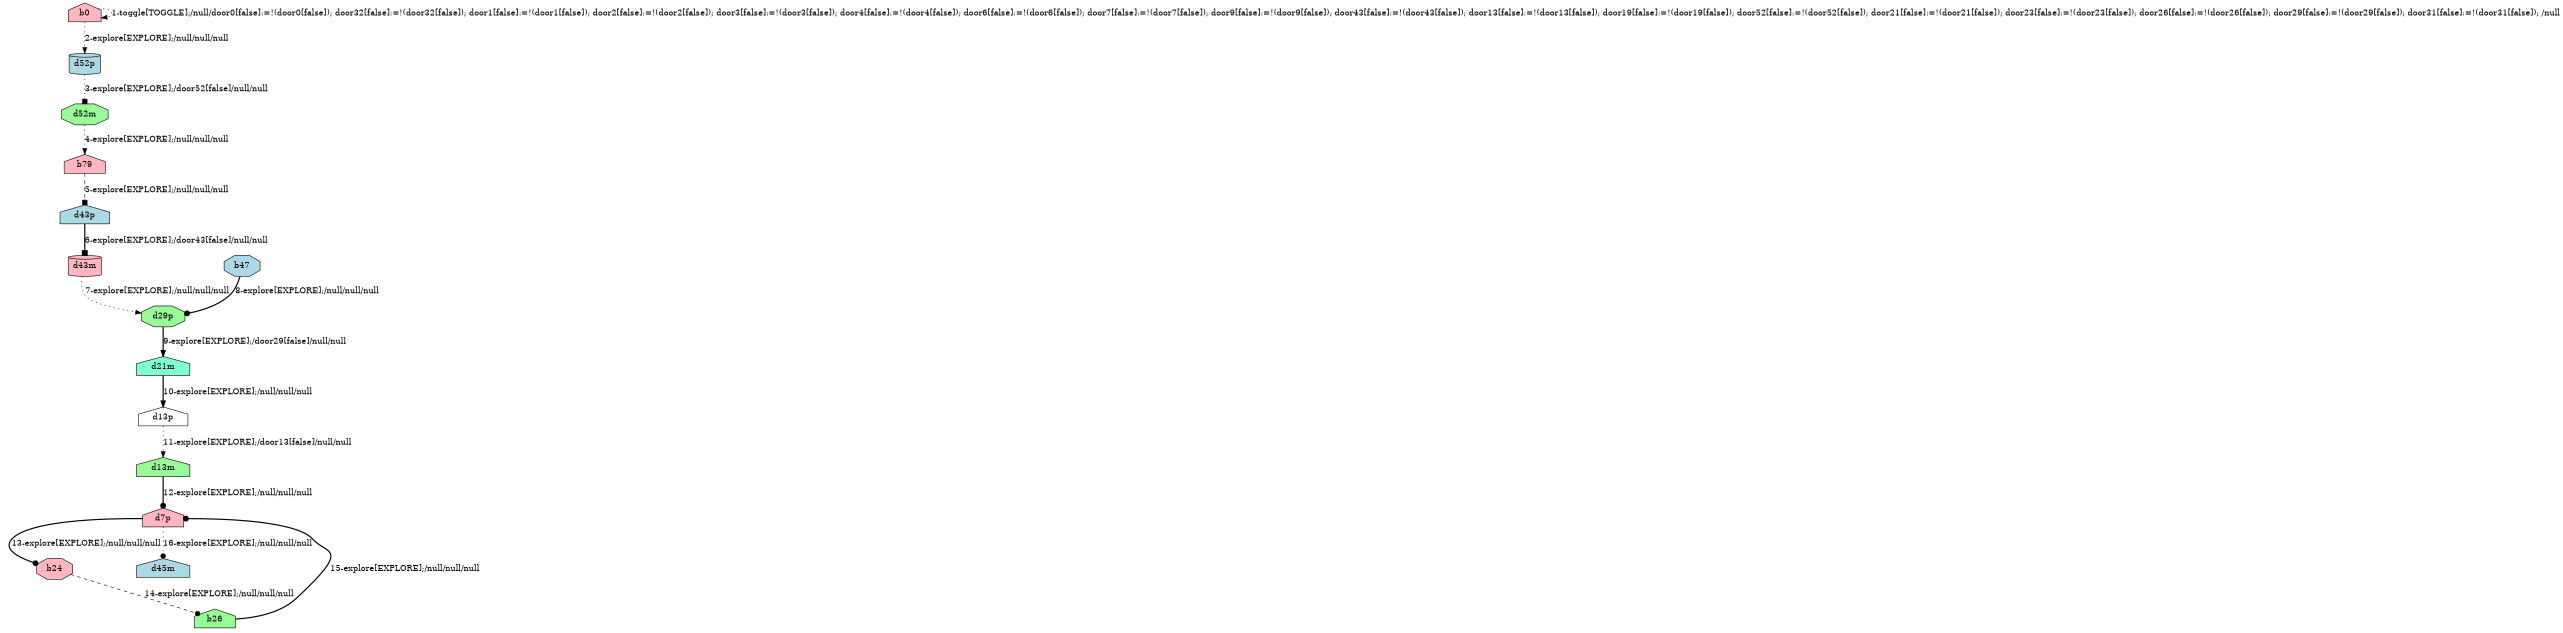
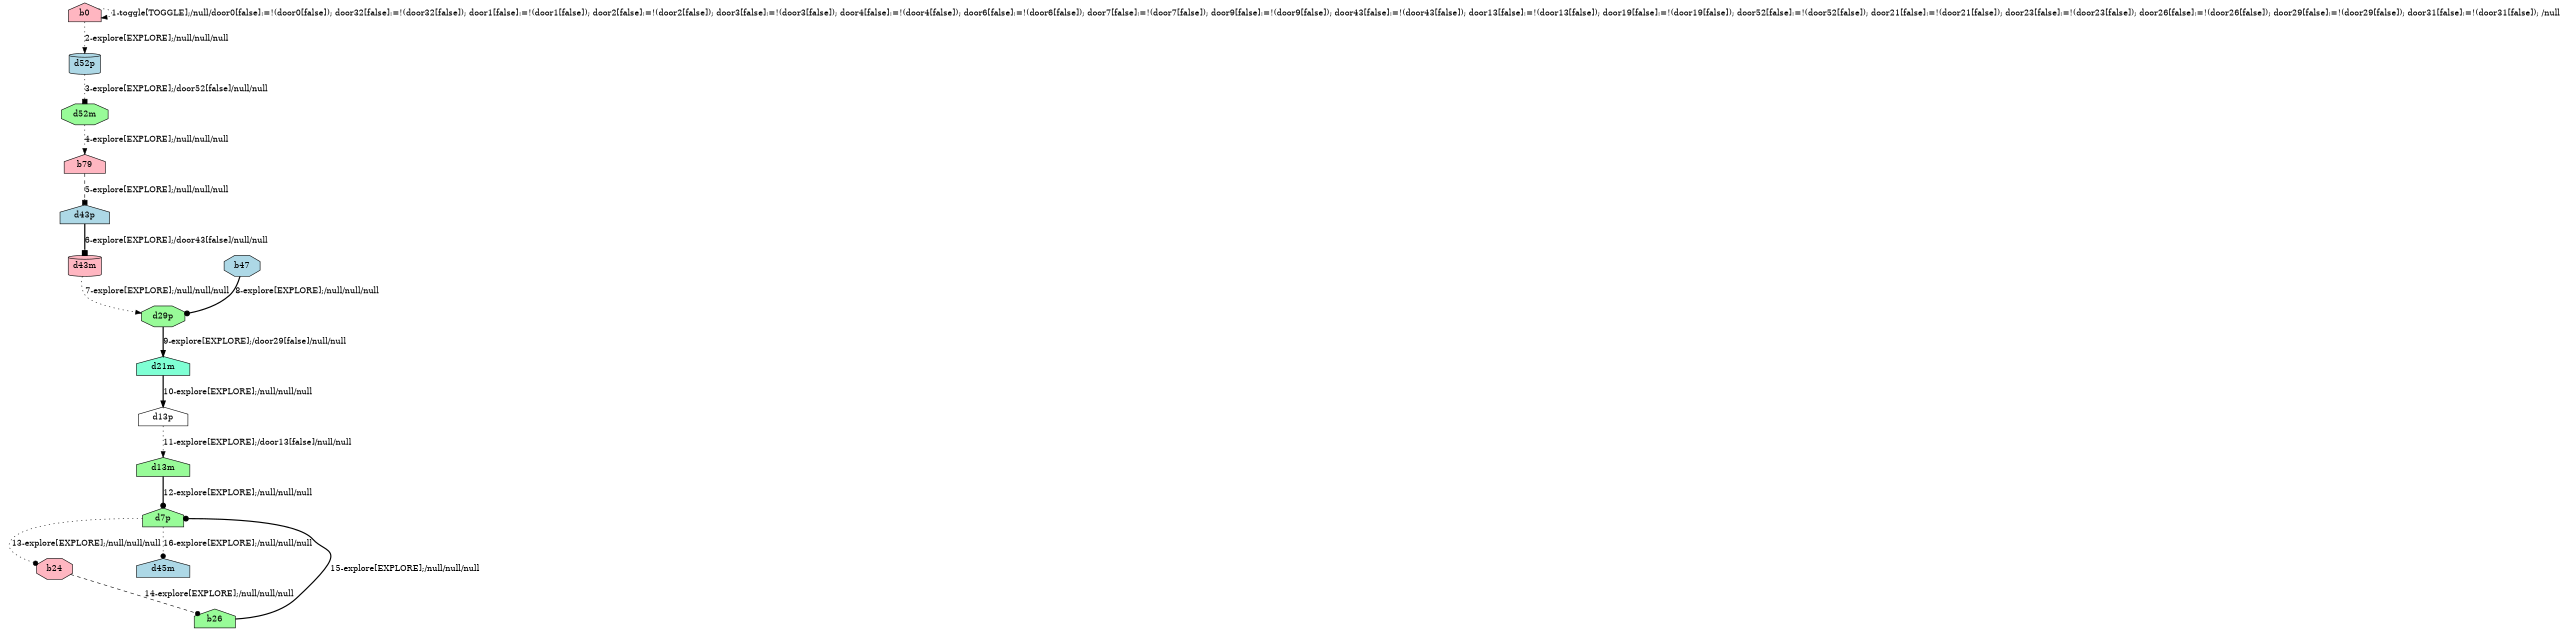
node "d7p": fillcolor lightpink -> palegreen
edge "d7p" -> "b24": style bold -> dotted
